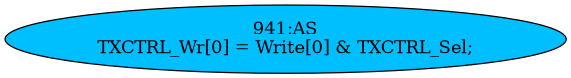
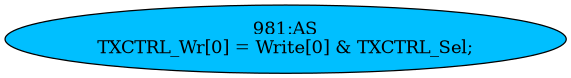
node "941:AS TXCTRL_Wr[0] = Write[0] & TXCTRL_Sel;": label "941:AS TXCTRL_Wr[0] = Write[0] & TXCTRL_Sel;" -> "981:AS TXCTRL_Wr[0] = Write[0] & TXCTRL_Sel;"
